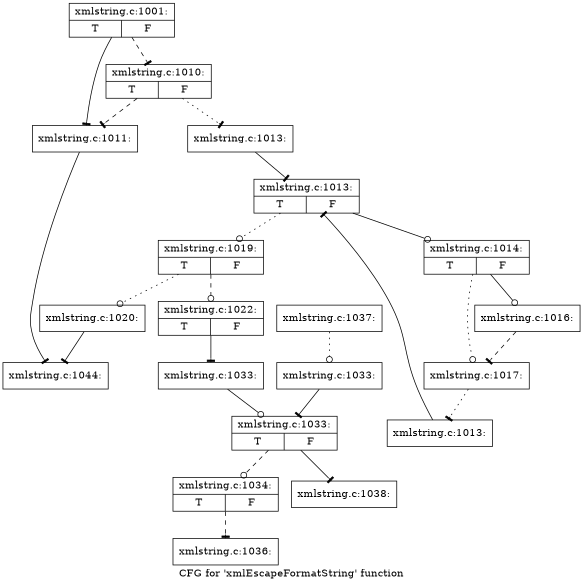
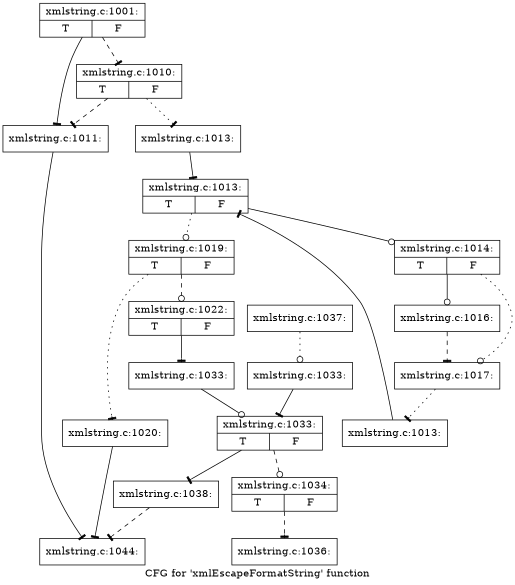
edge "xmlstring.c:1019:" -> "xmlstring.c:1020:": arrowhead odot -> tee
edge "xmlstring.c:1038:" -> "xmlstring.c:1044:": added
